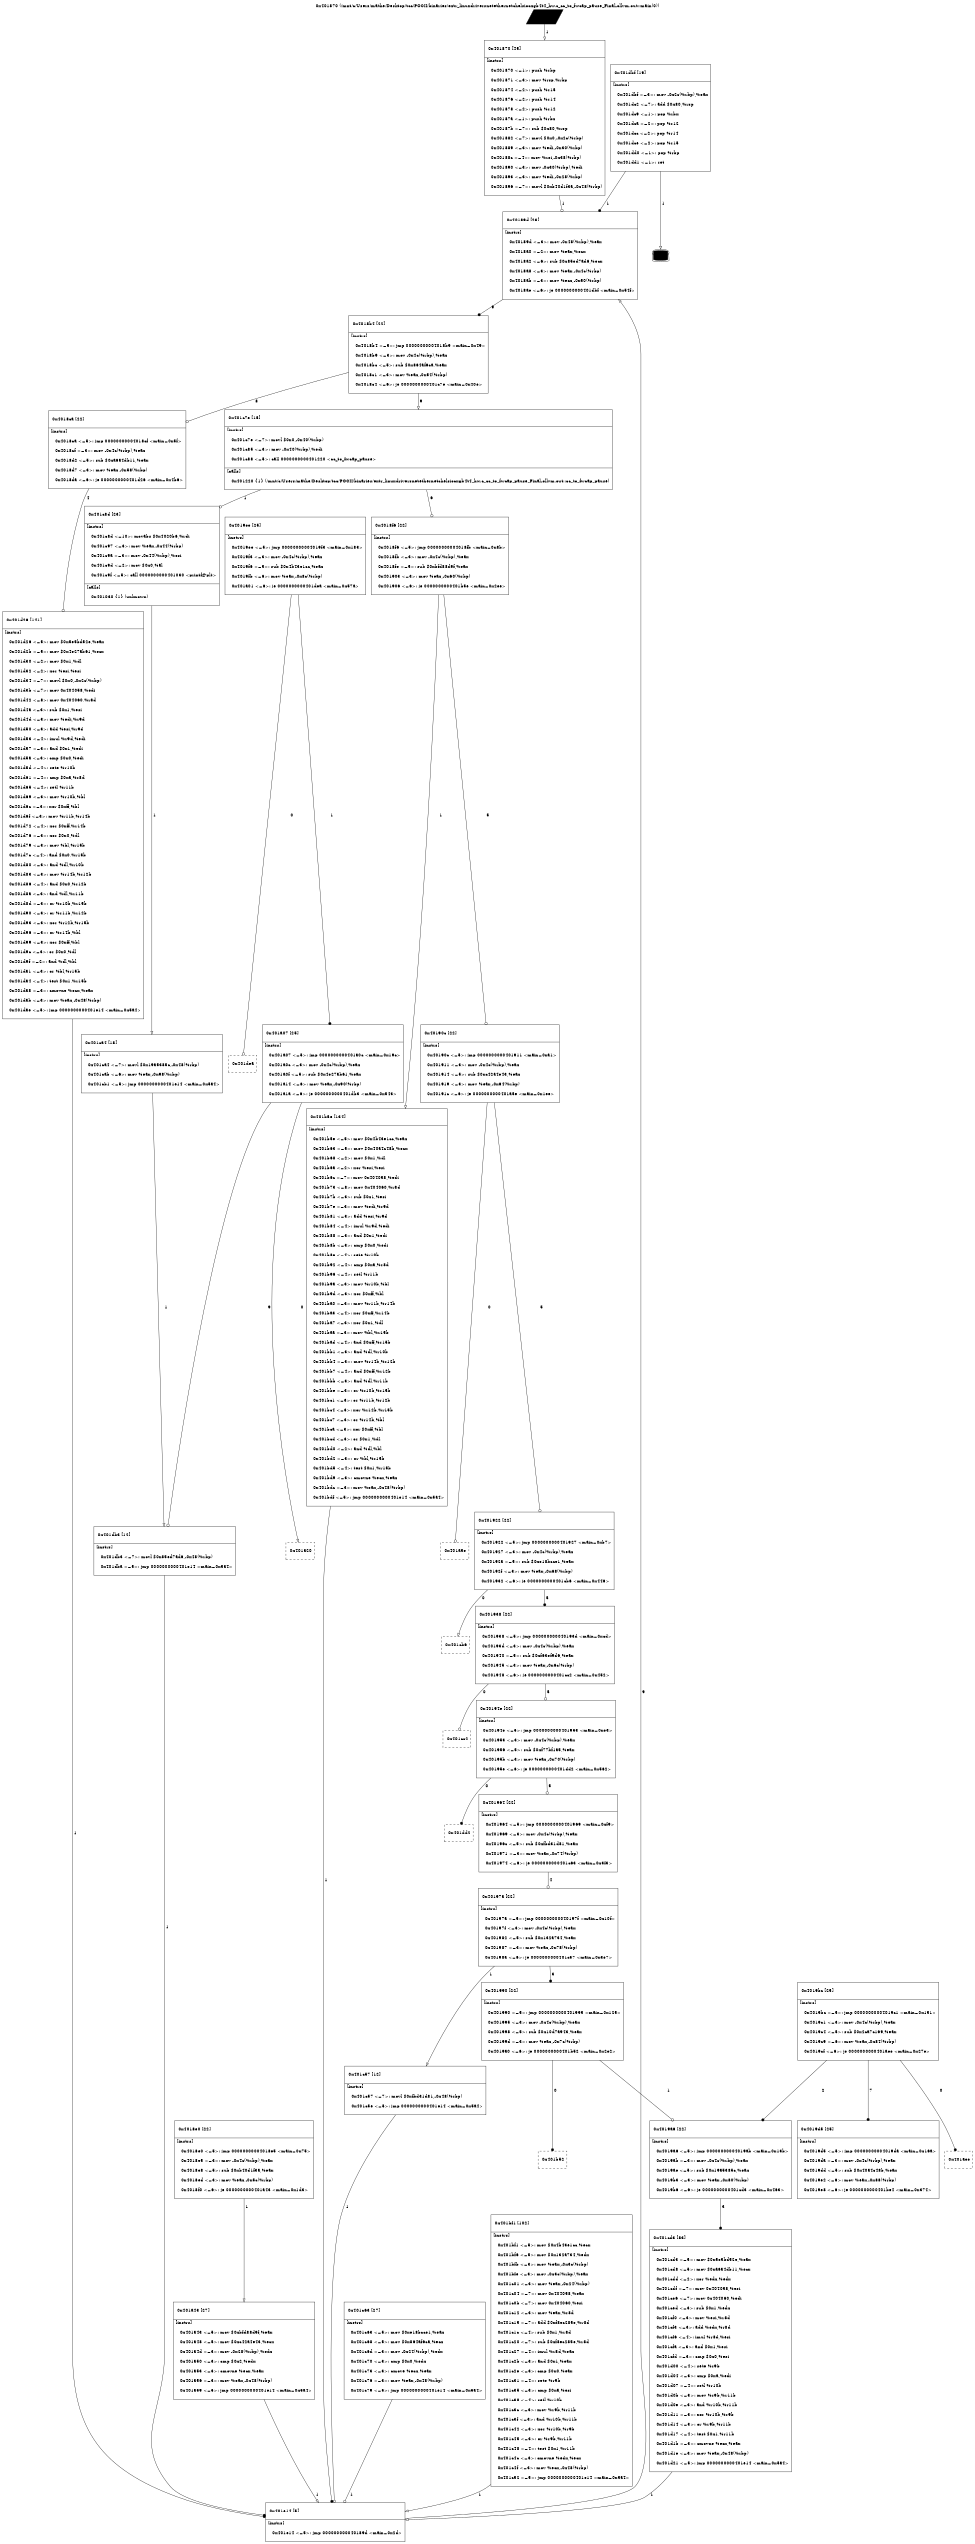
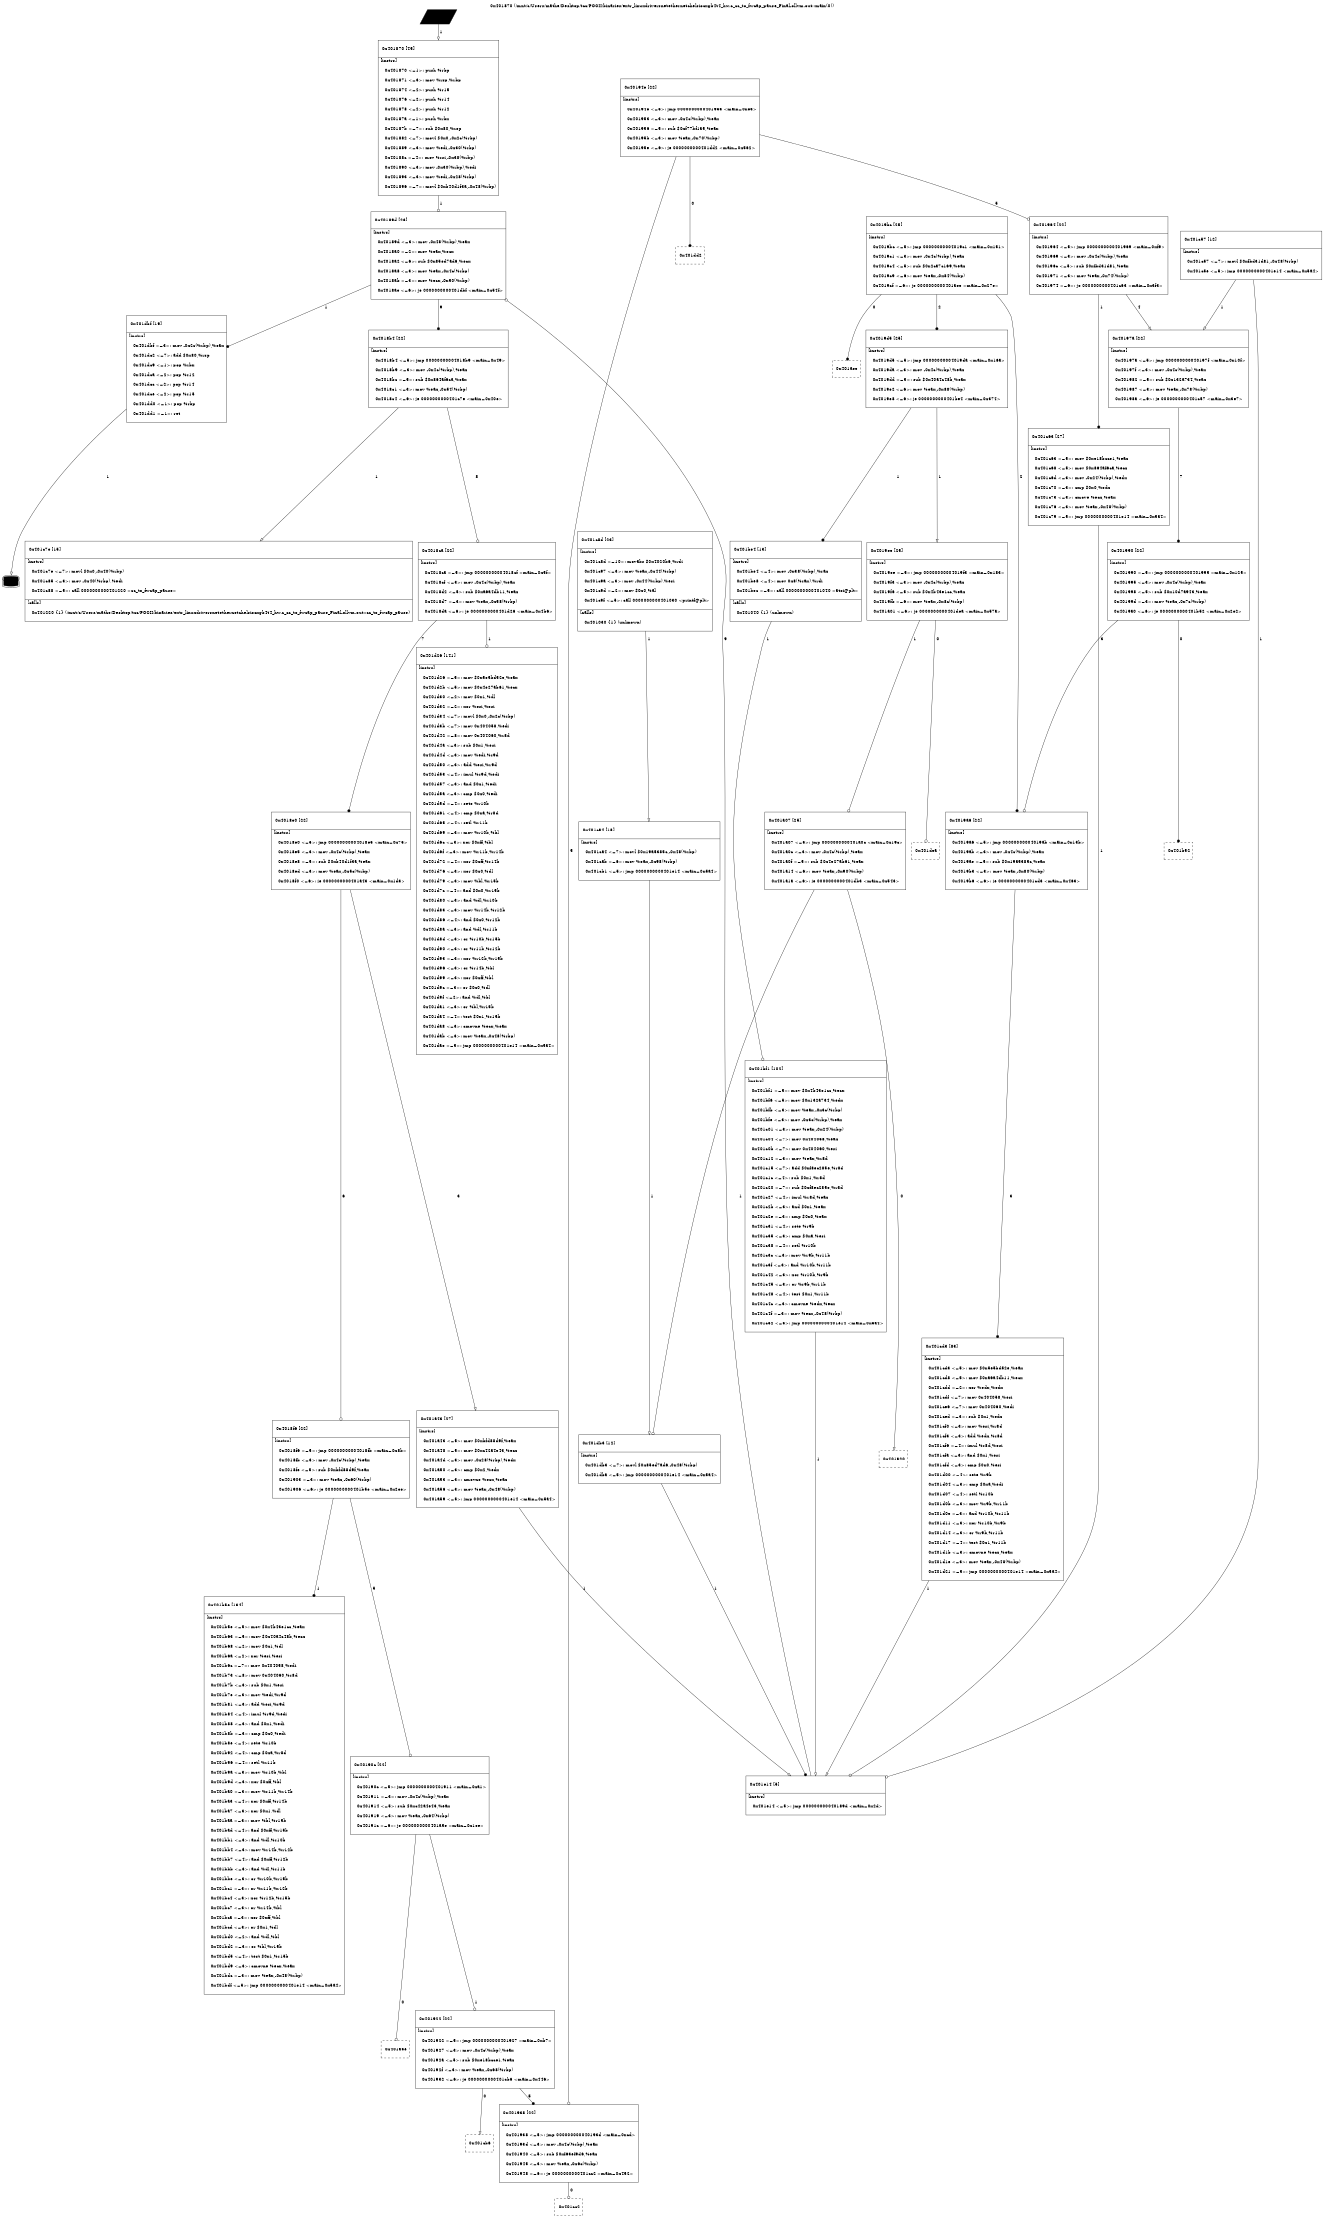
edge "0x401dbf [19]" -> "0x40189d [23]": reversed
edge "0x401964 [22]" -> "0x401c63 [27]": added, label "1"
edge "0x4018b4 [22]" -> "0x401c7e [15]": label " 9" -> " 1"
edge "0x4019d5 [25]" -> "0x4019ee [25]": added, label "1"
edge "0x4018ca [22]" -> "0x401d26 [141]": label " 4" -> " 1"
edge "0x401c7e [15]" -> "0x401c8d [23]": removed, label "1"
edge "0x401c7e [15]" -> "0x4018f6 [22]": now "0x4018e0 [22]" -> "0x4018f6 [22]"
node "0x401be4 [13]": added
edge "0x4018ca [22]" -> "0x4018e0 [22]": added, label "7"
edge "0x4019ee [25]" -> "0x401a07 [25]": arrowhead dot -> odot
edge "0x4018f6 [22]" -> "0x401b5e [134]": arrowhead onormal -> dot
edge "0x401a07 [25]" -> "0x401db3 [12]": label " 9" -> " 1"
edge "0x40190c [22]" -> "0x401922 [22]": label " 5" -> " 1"
edge "0x401e14 [5]" -> "0x40189d [23]": arrowhead onormal -> odot
edge "0x401938 [22]" -> "0x40194e [22]": reversed
edge "0x401d26 [141]" -> "0x401e14 [5]": removed, label "1"
edge "0x401964 [22]" -> "0x40197a [22]": arrowhead odot -> onormal
edge "0x40197a [22]" -> "0x401990 [22]": label " 3" -> " 7"
edge "0x401b5e [134]" -> "0x401e14 [5]": removed, label "1"
edge "0x40197a [22]" -> "0x401c57 [12]": reversed
edge "0x401990 [22]" -> "0x4019a6 [22]": label " 1" -> " 3"
edge "0x4019bc [25]" -> "0x4019d5 [25]": label " 7" -> " 2"
edge "0x4018e0 [22]" -> "0x401a43 [27]": label " 1" -> " 3"
